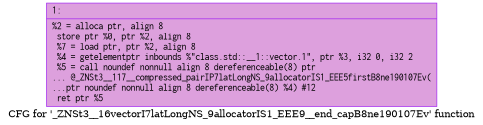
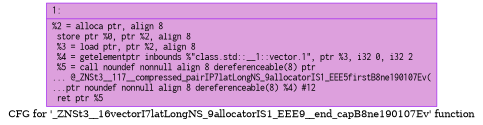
node "1:": text "%7 = load ptr, ptr %2, align 8" -> "%3 = load ptr, ptr %2, align 8"
